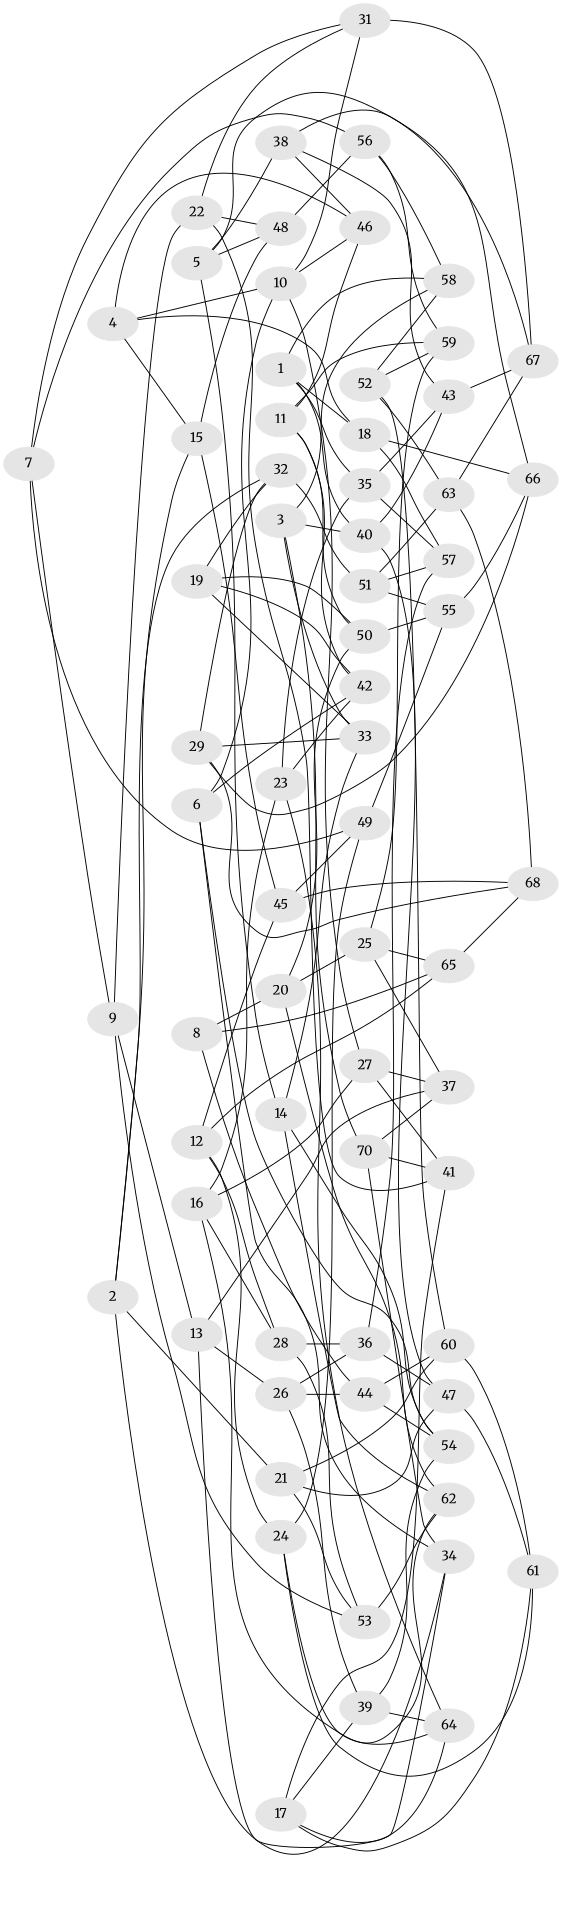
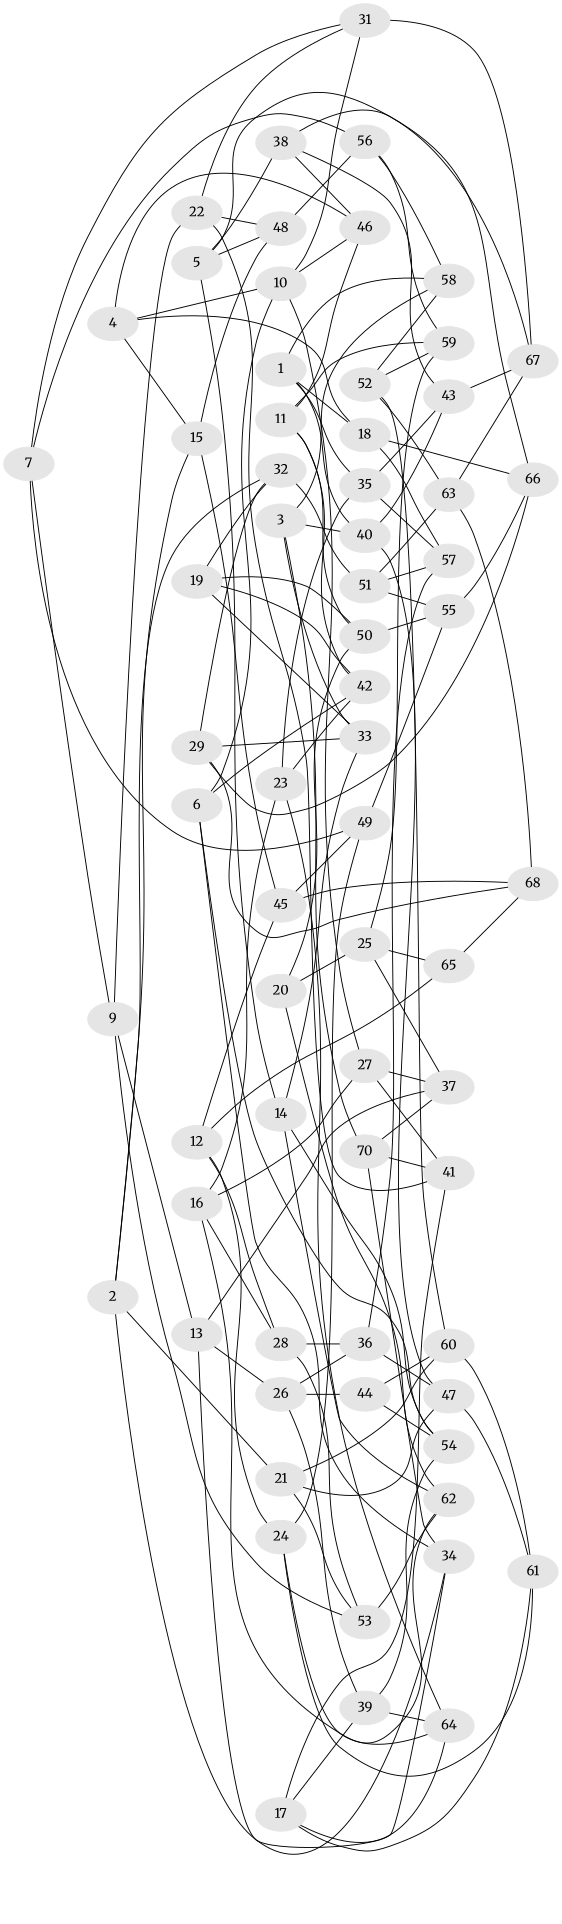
node "8": removed
